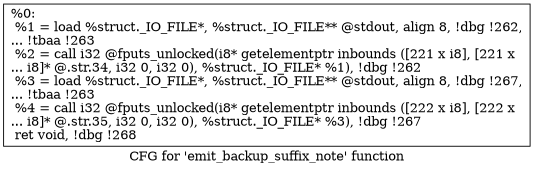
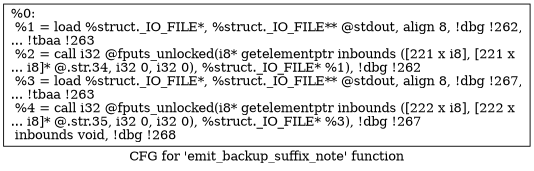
node "%0:": text "ret void, !dbg !268" -> "inbounds void, !dbg !268"
